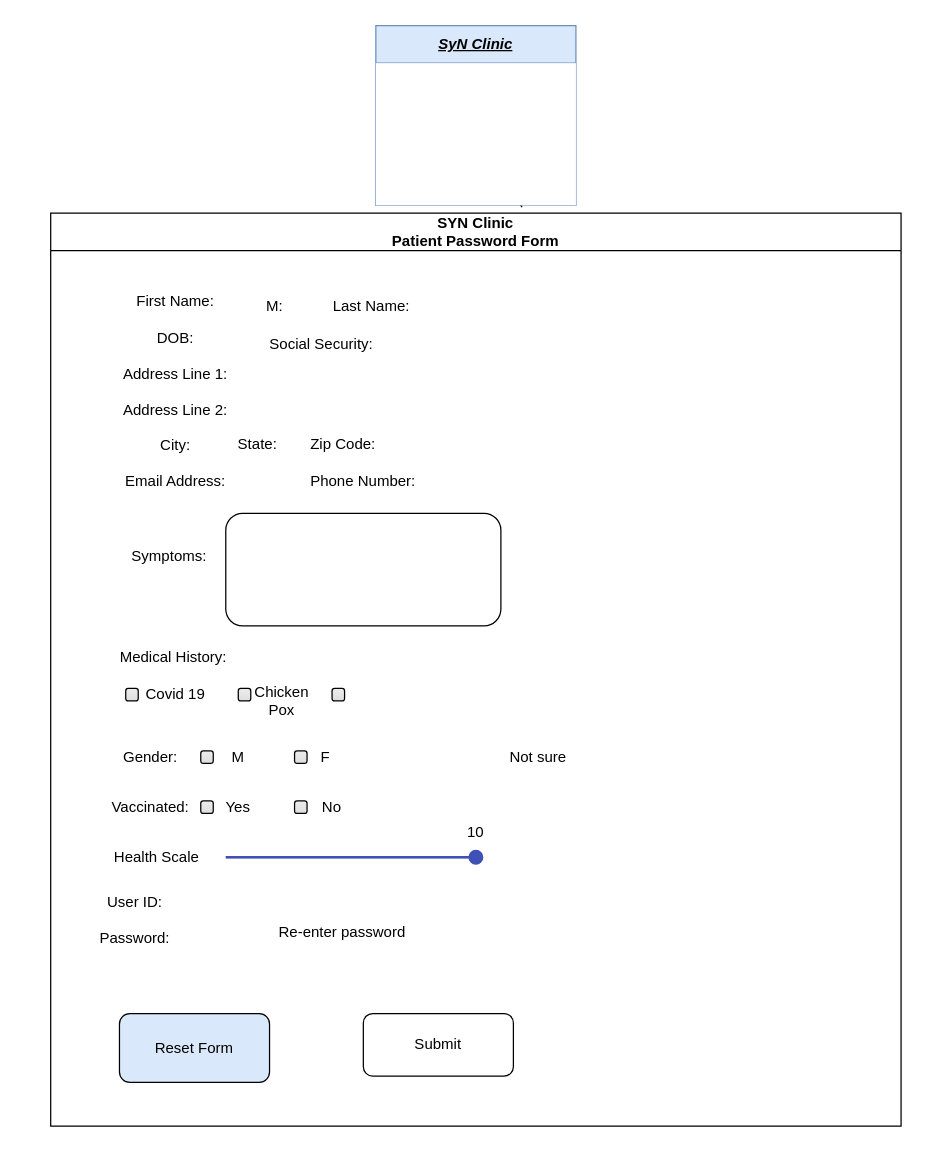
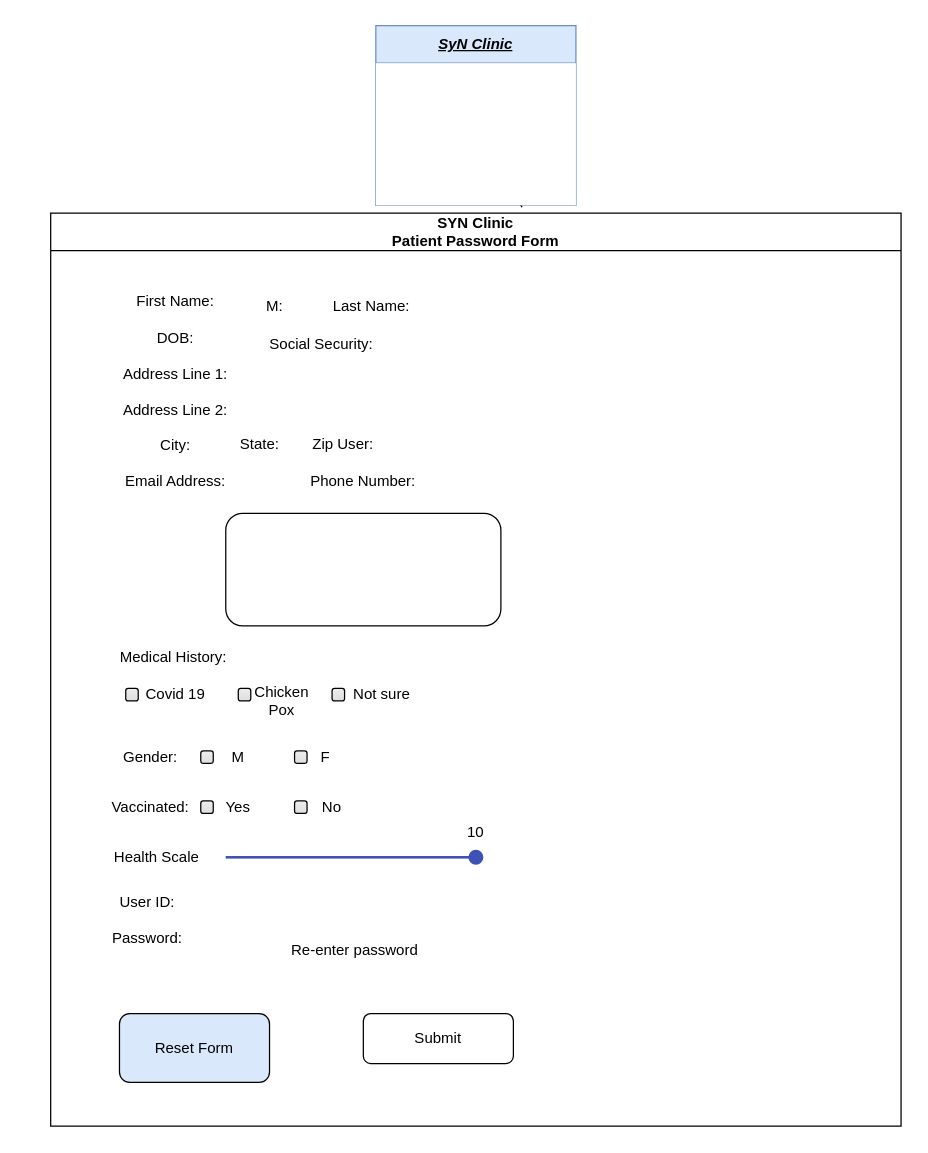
node "State: Zip Code:": label "State: Zip Code:" -> "State: Zip User:"
node "Symptoms:": removed
node "Not sure": moved (538, 757) -> (382, 694)
node "User ID: Password:": moved (135, 919) -> (148, 919)
node "Re-enter password": moved (344, 932) -> (357, 951)
node "Submit": size 150x63 -> 150x50
